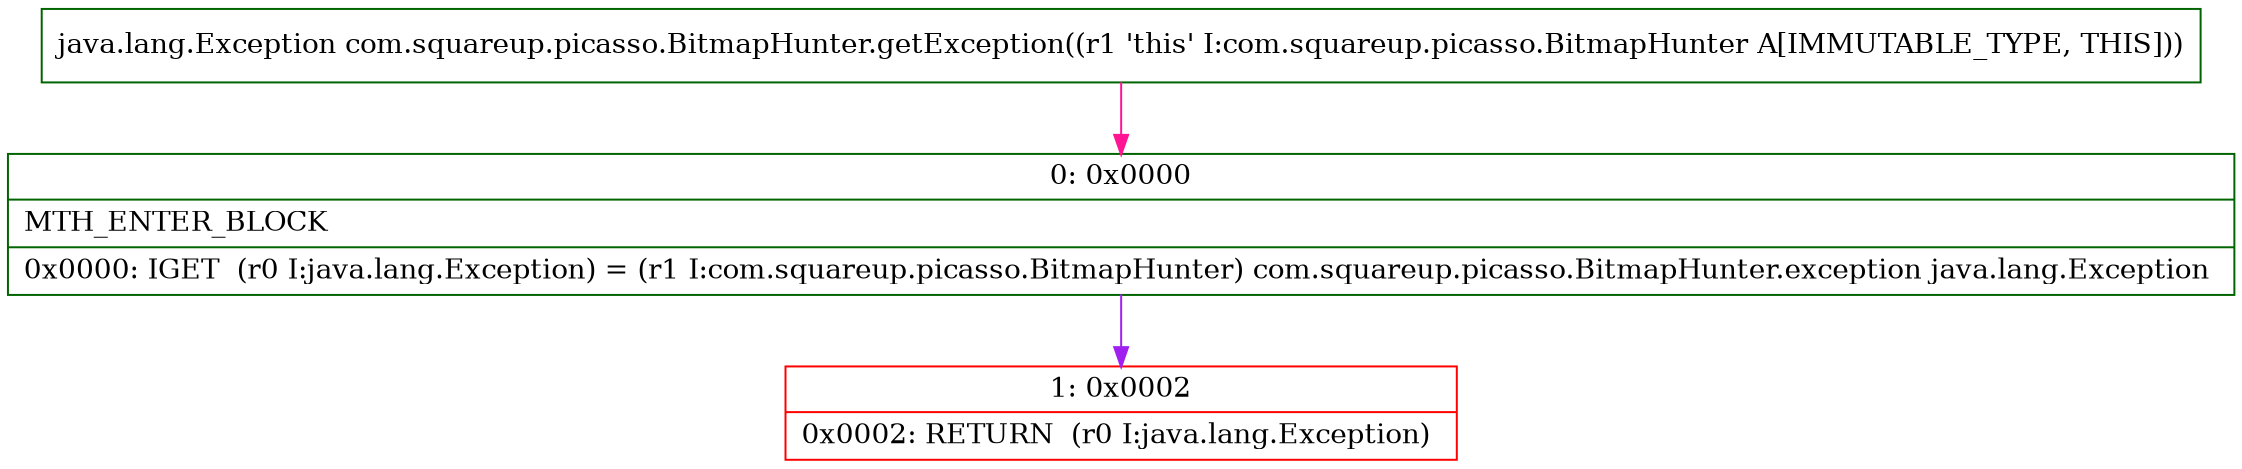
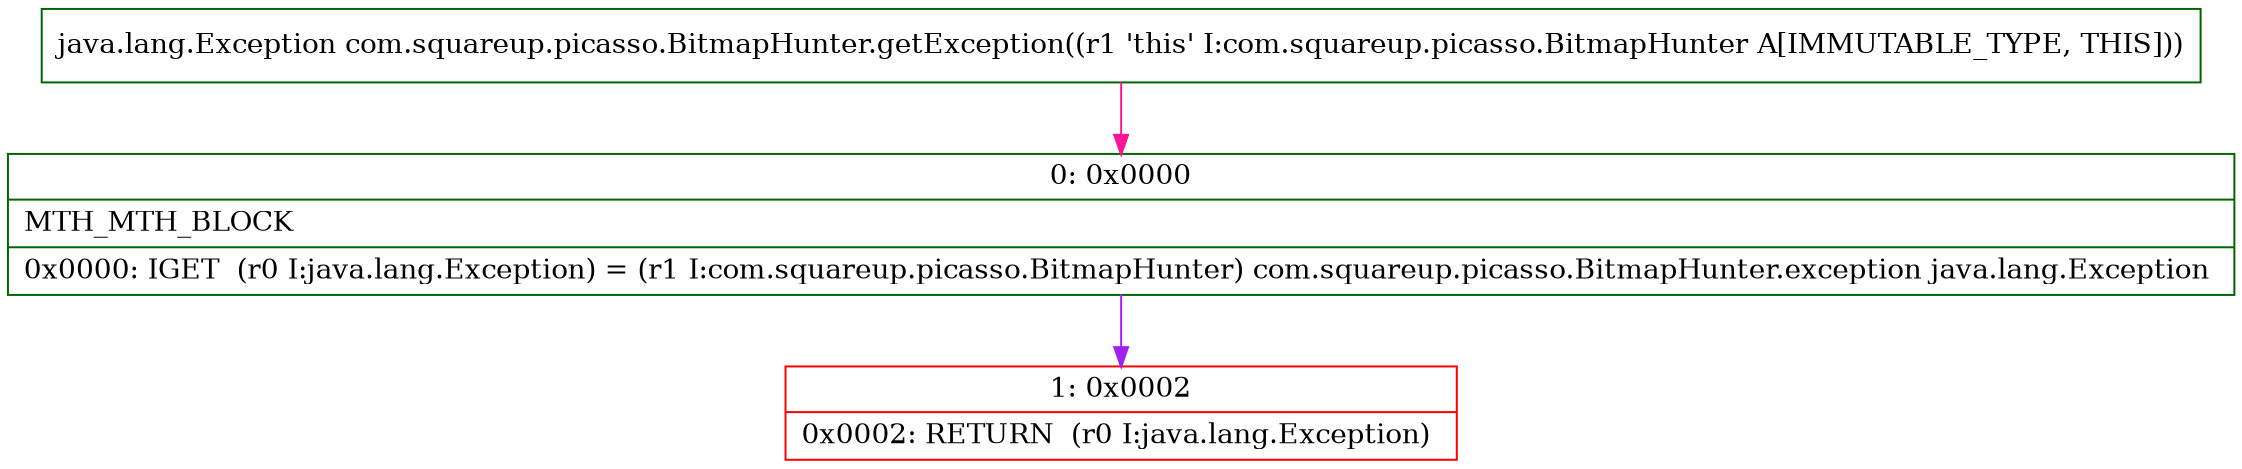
node "0: 0x0000": text "MTH_ENTER_BLOCK" -> "MTH_MTH_BLOCK"
